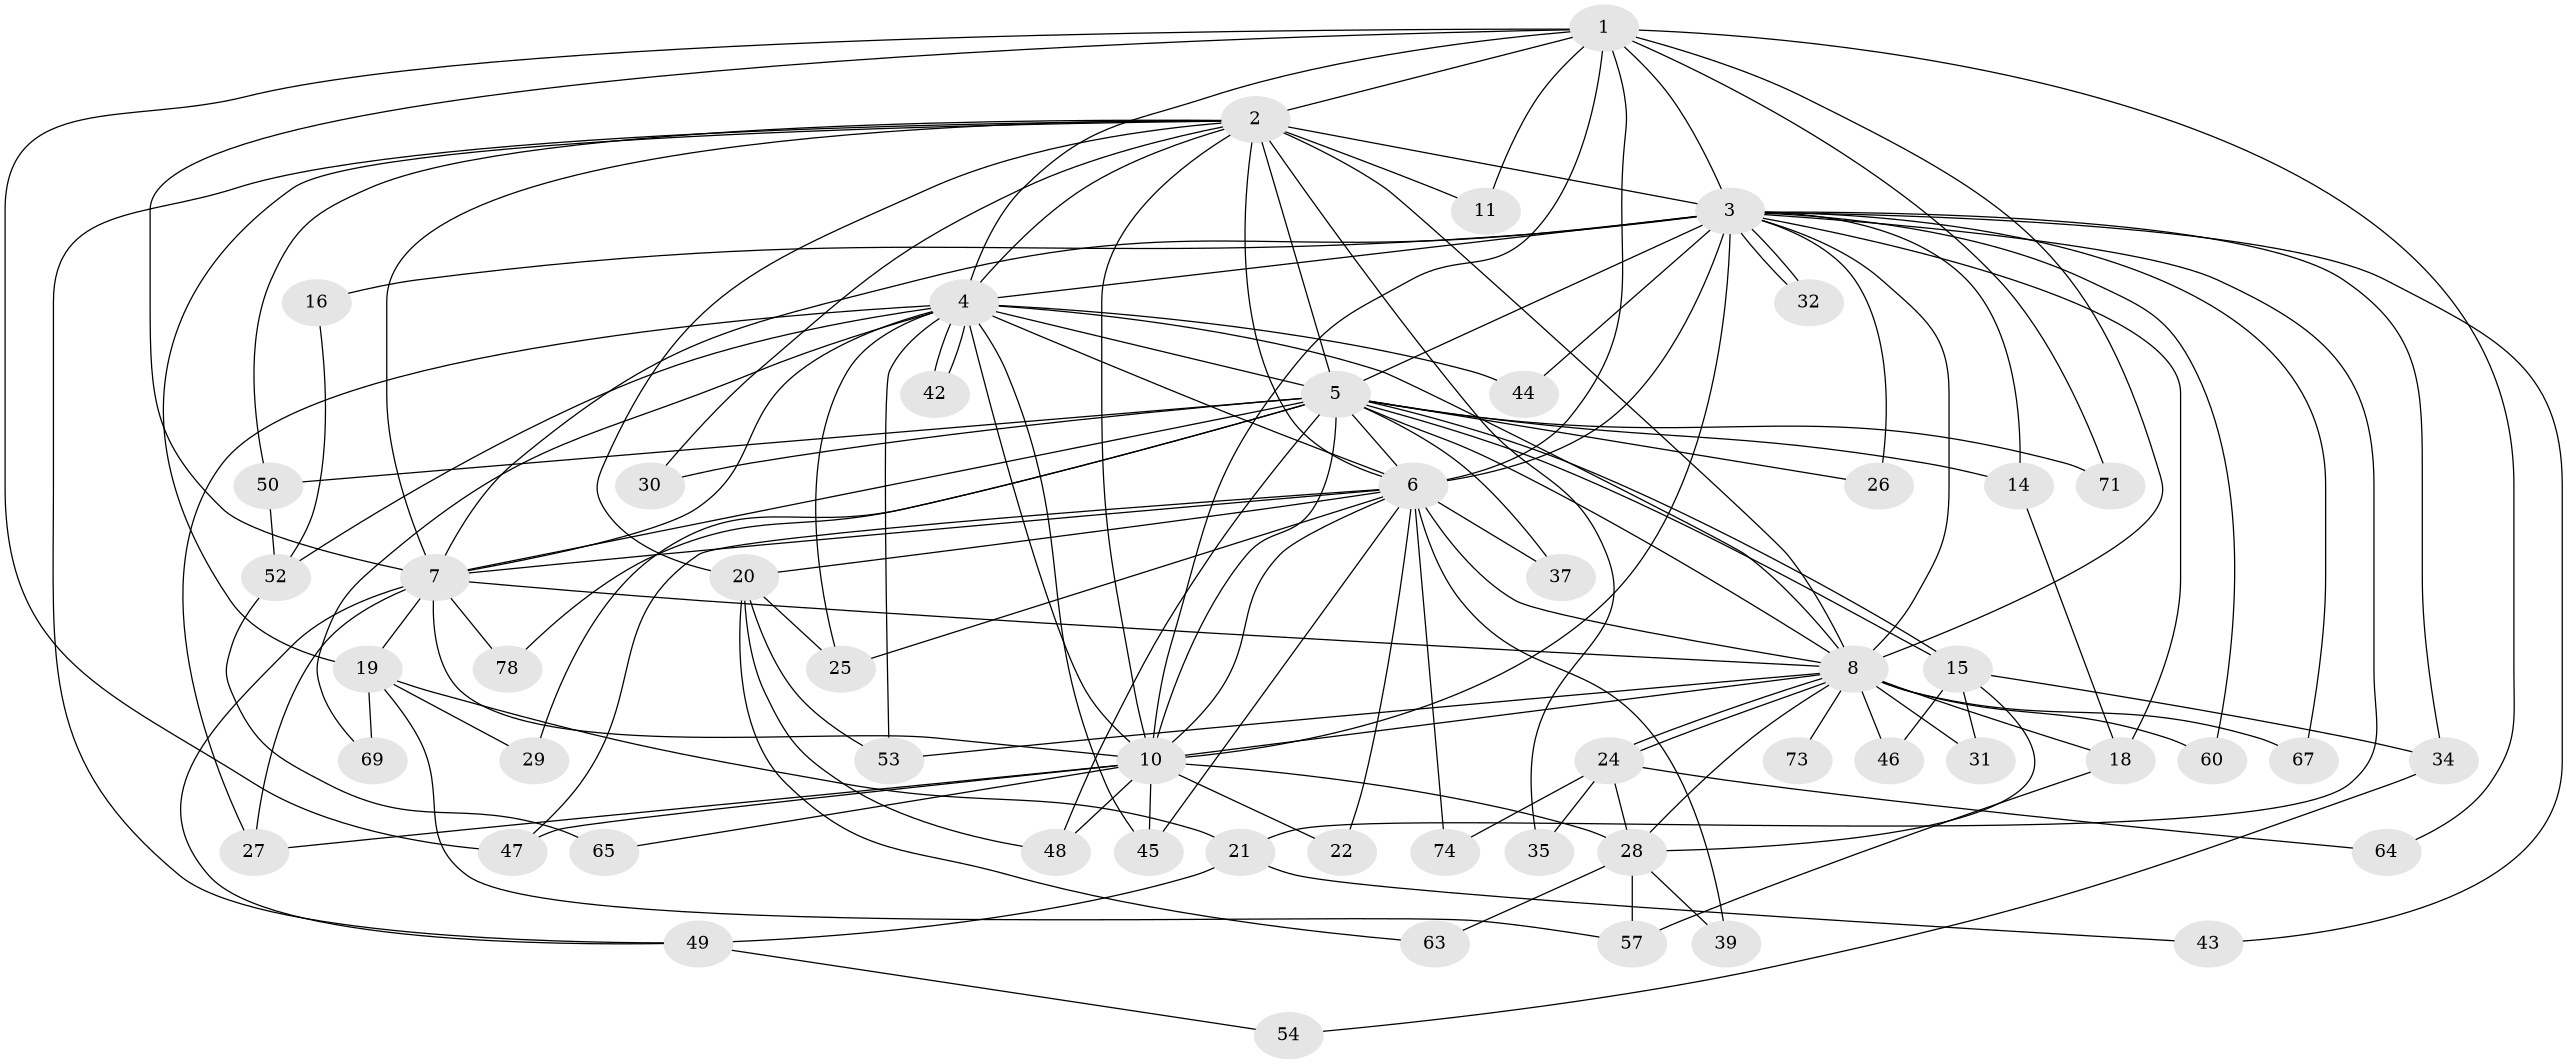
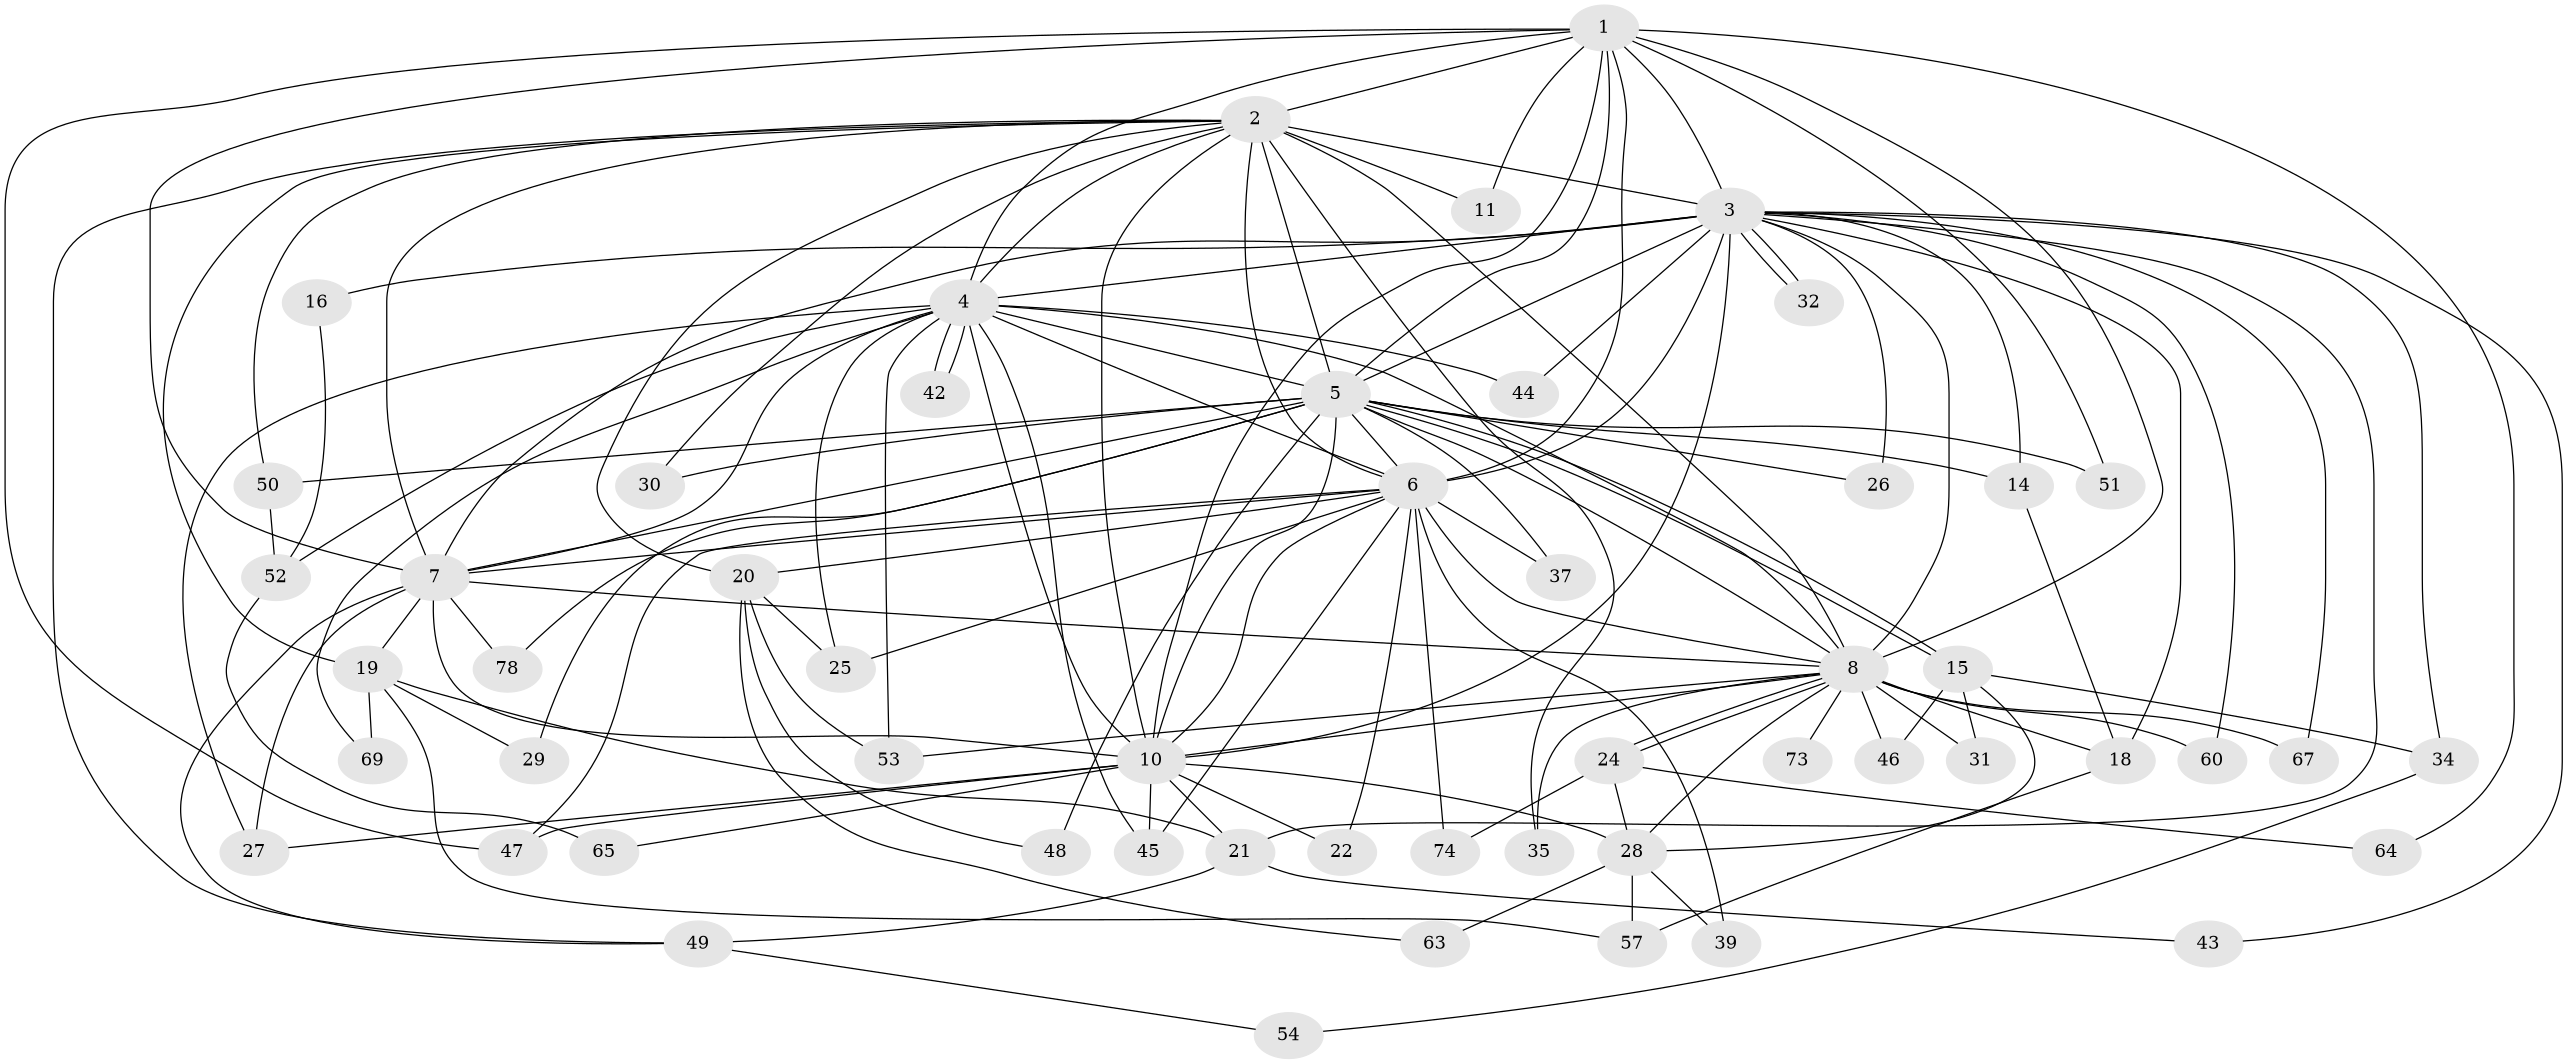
edge "1" -- "5": added
node "71": label "71" -> "51"
edge "24" -- "35": now "8" -- "35"
edge "10" -- "48": now "10" -- "21"
